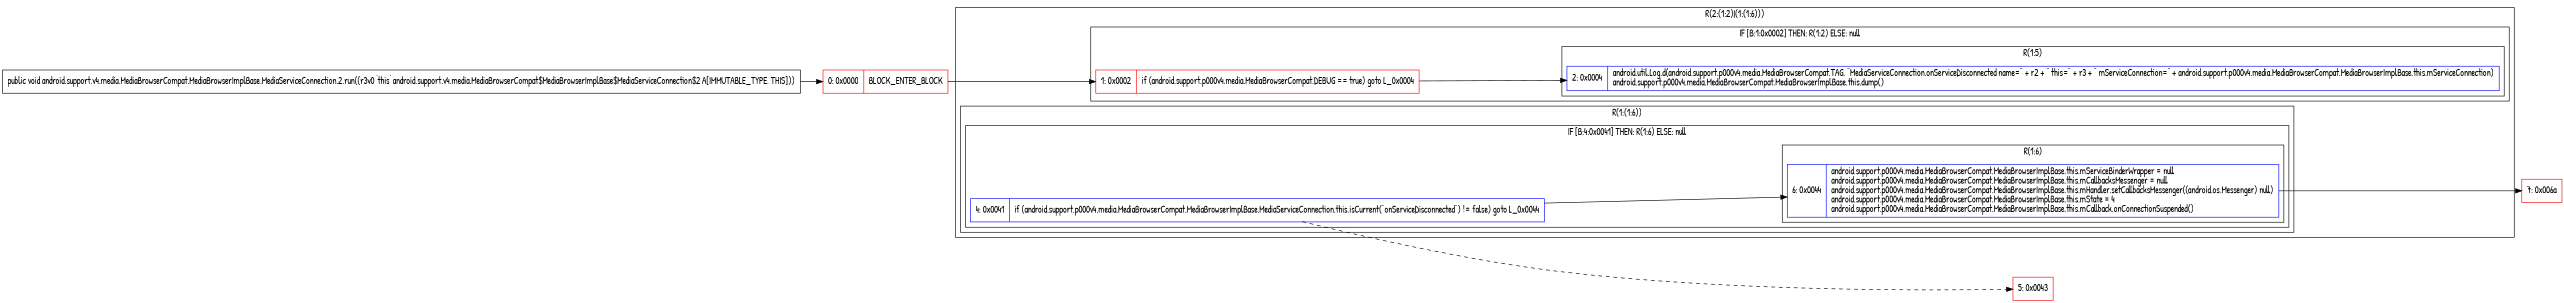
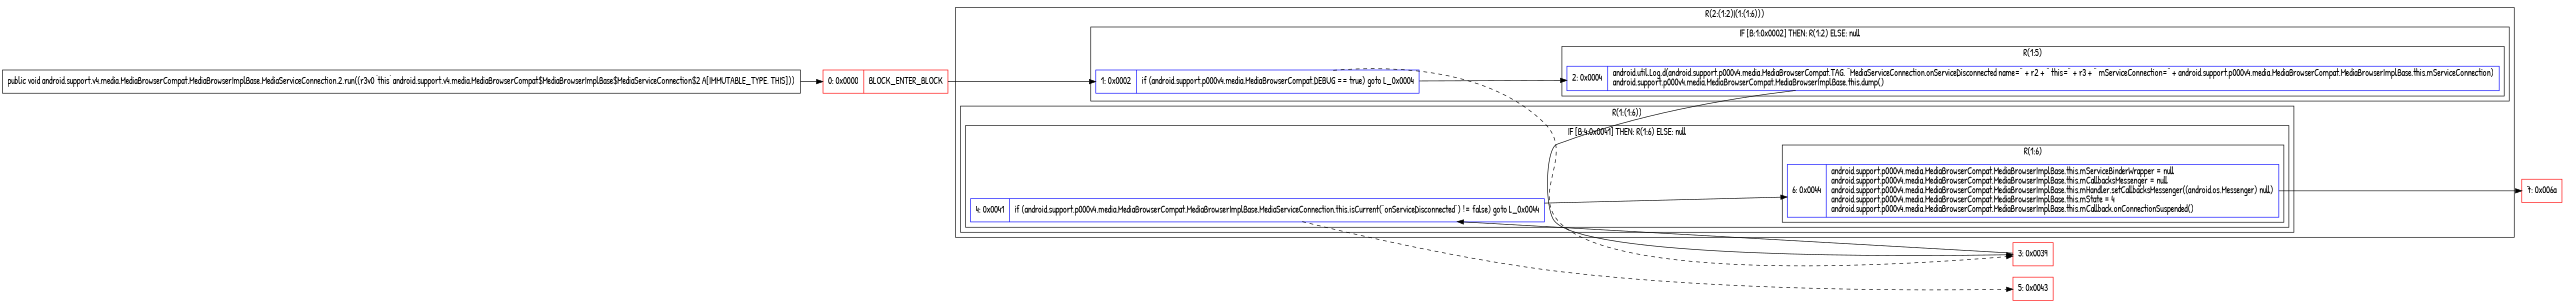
node "1: 0x0002": color red -> blue
node "3: 0x0039": added
